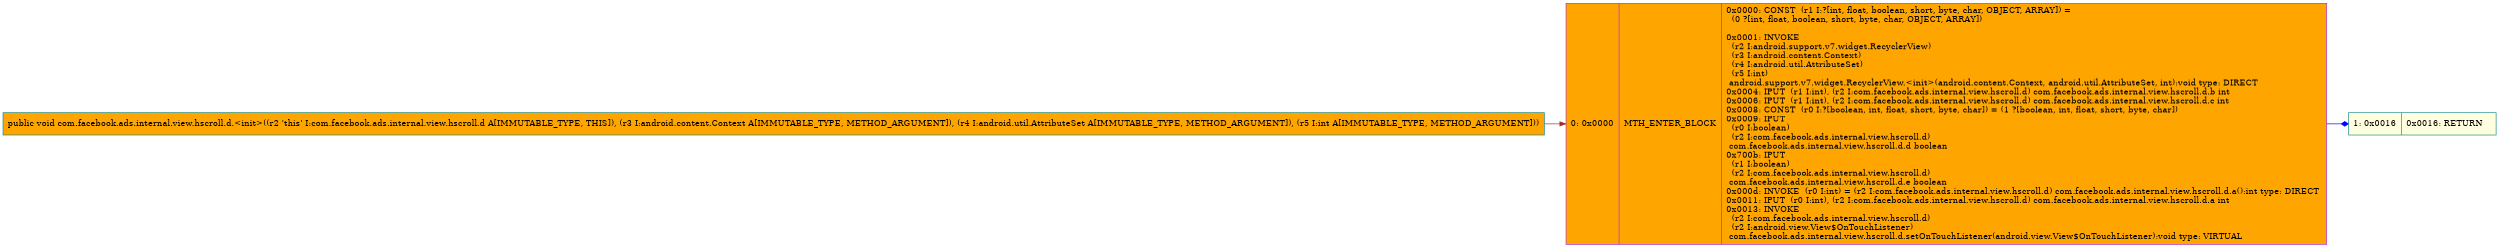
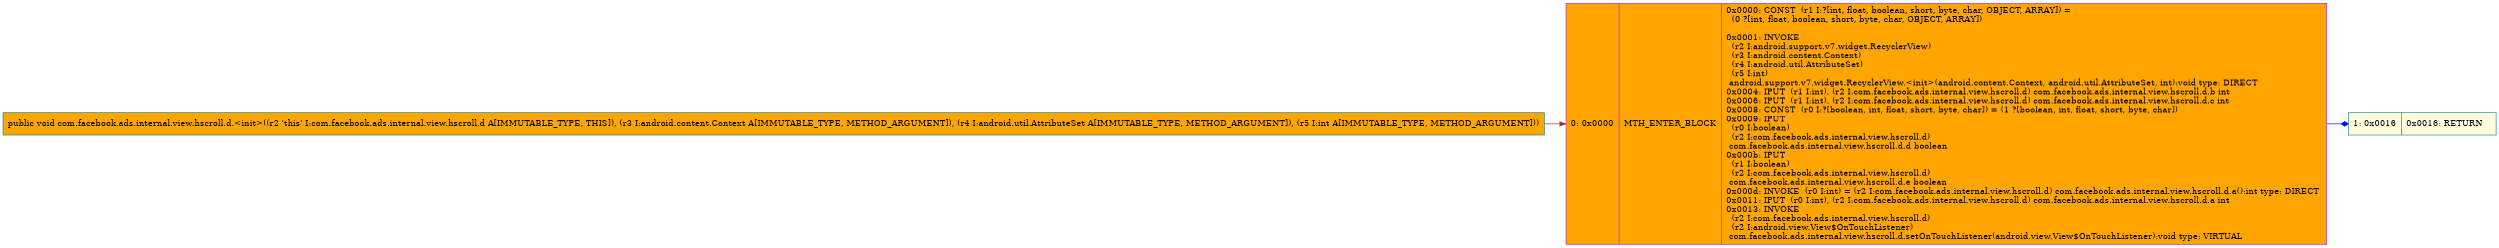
node "0: 0x0000": text "0x700b: IPUT" -> "0x000b: IPUT"
